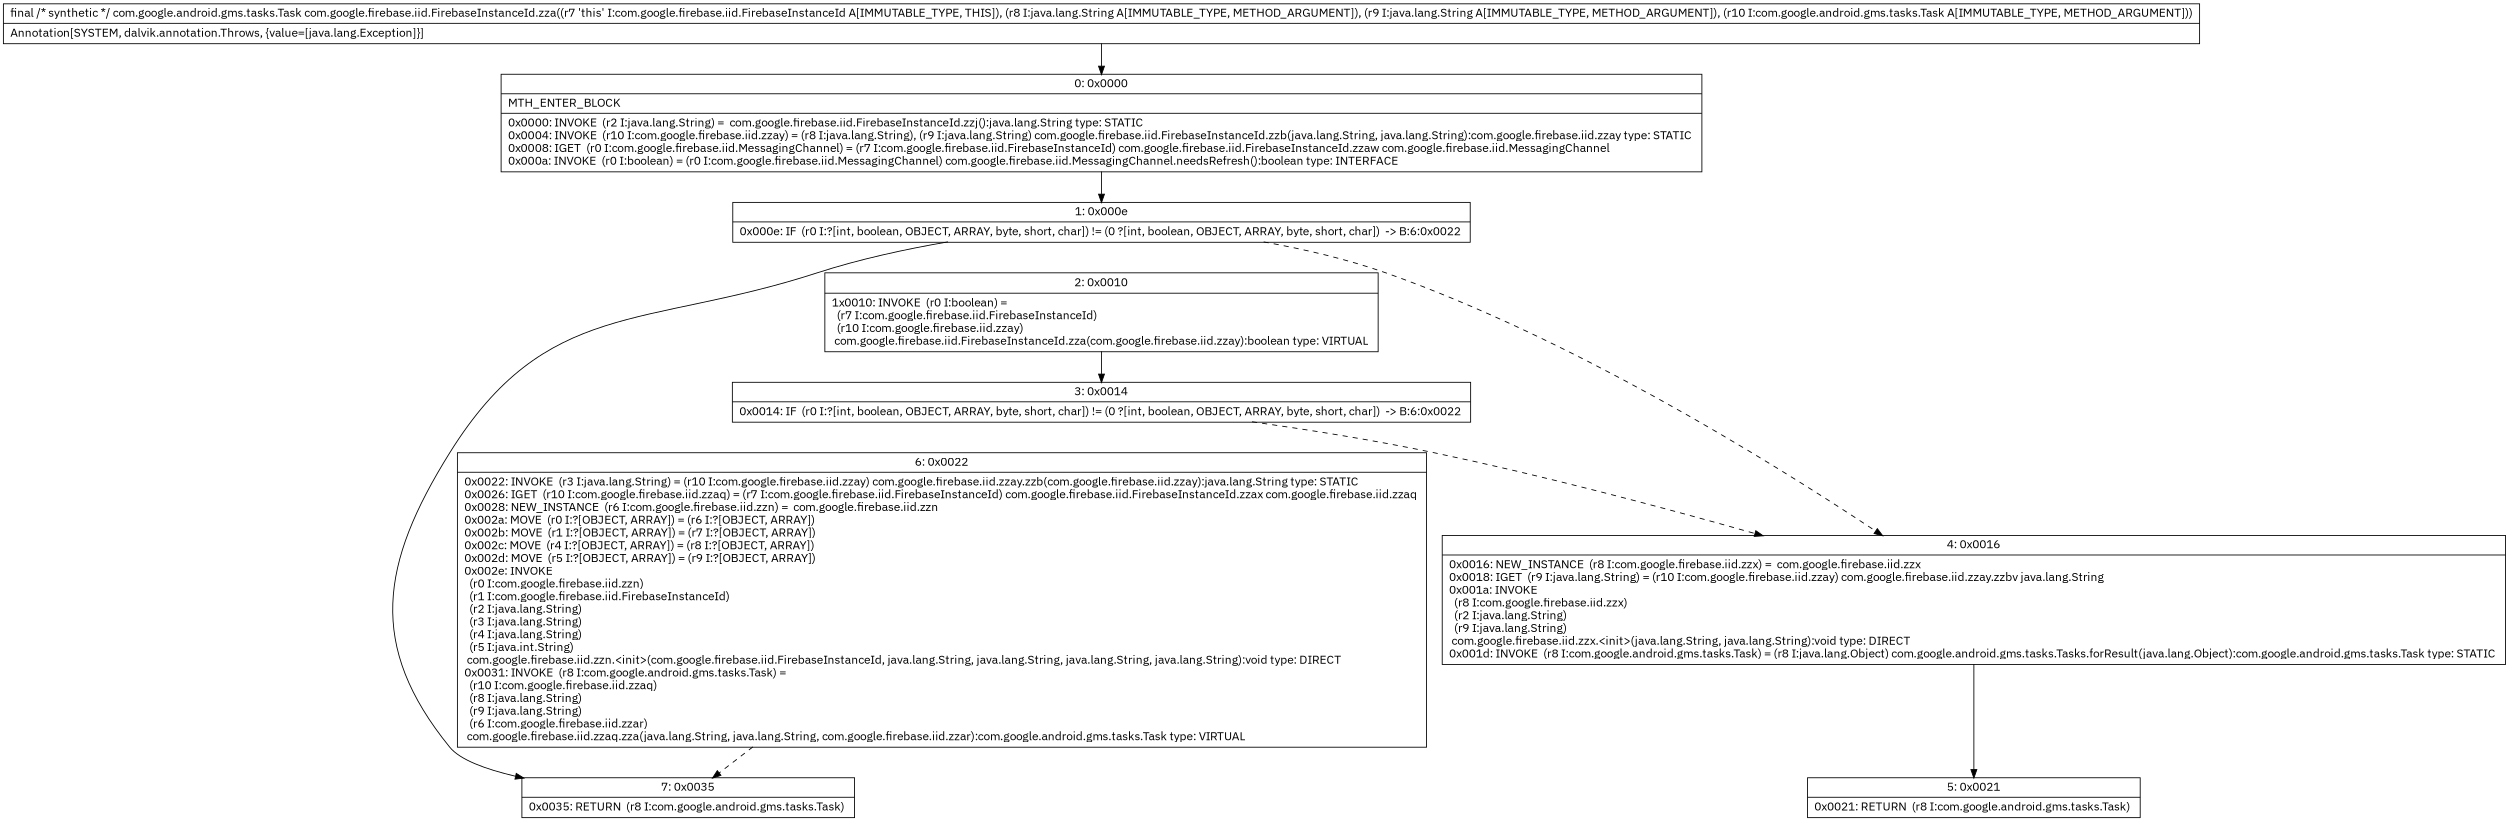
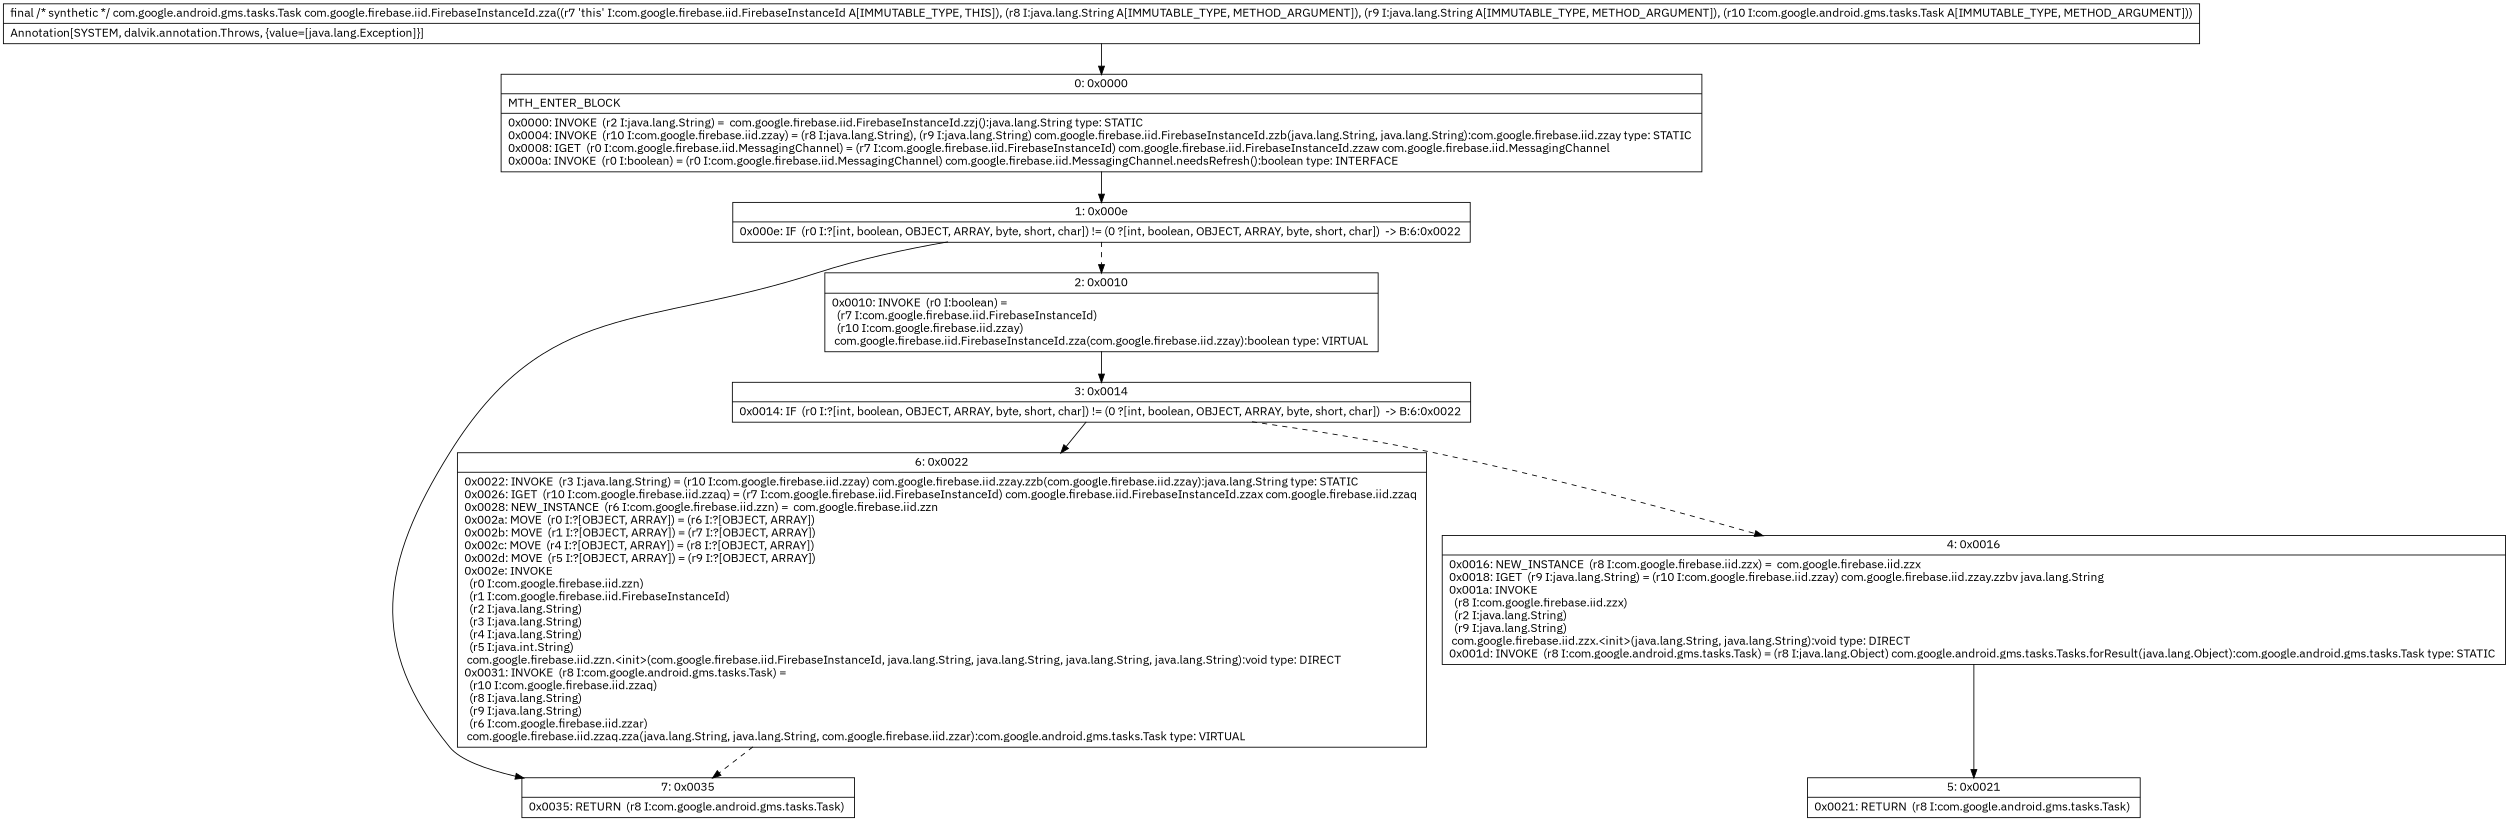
node "2: 0x0010": text "1x0010: INVOKE  (r0 I:boolean) =" -> "0x0010: INVOKE  (r0 I:boolean) ="
edge "1: 0x000e" -> "4: 0x0016": now "1: 0x000e" -> "2: 0x0010"
edge "3: 0x0014" -> "6: 0x0022": added
